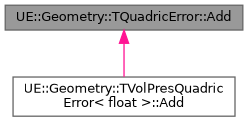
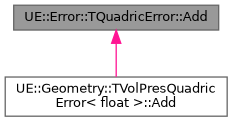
node "UE::Geometry::TQuadricError::Add": label "UE::Geometry::TQuadricError::Add" -> "UE::Error::TQuadricError::Add"
